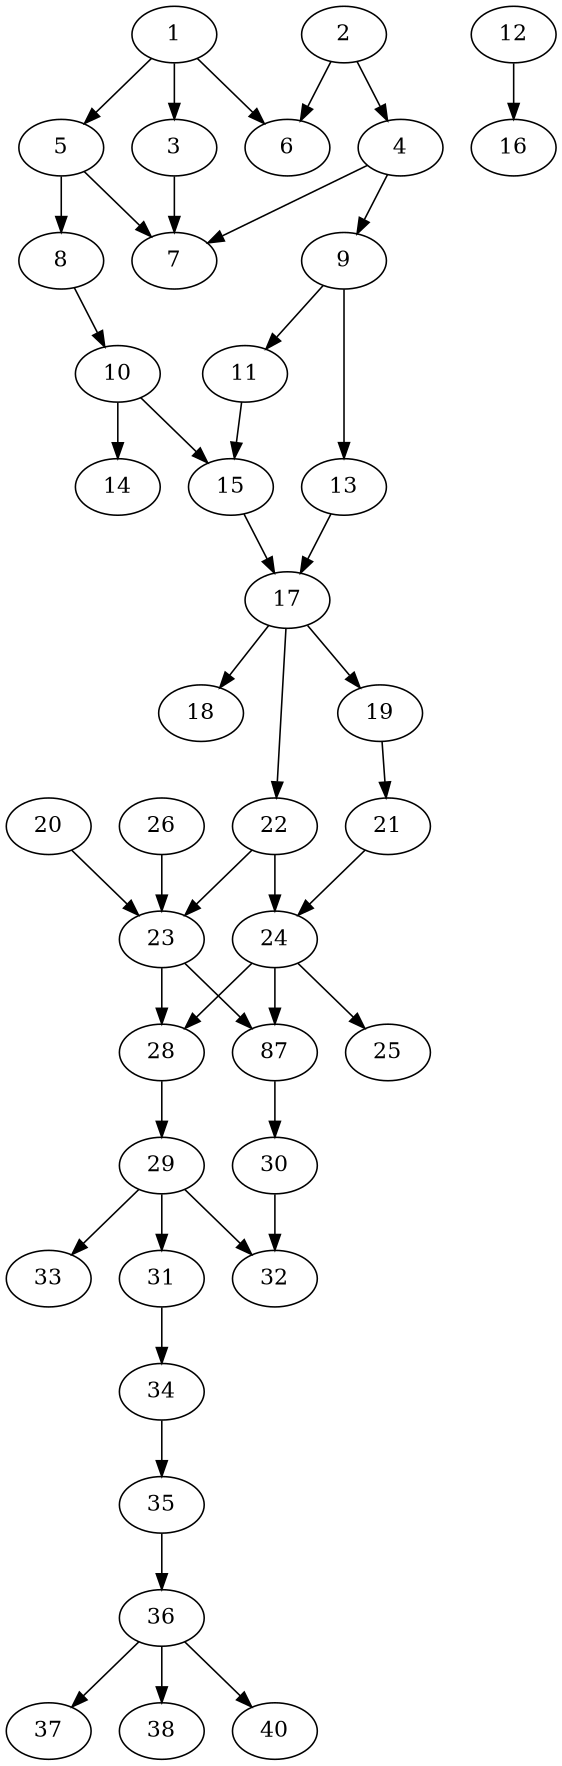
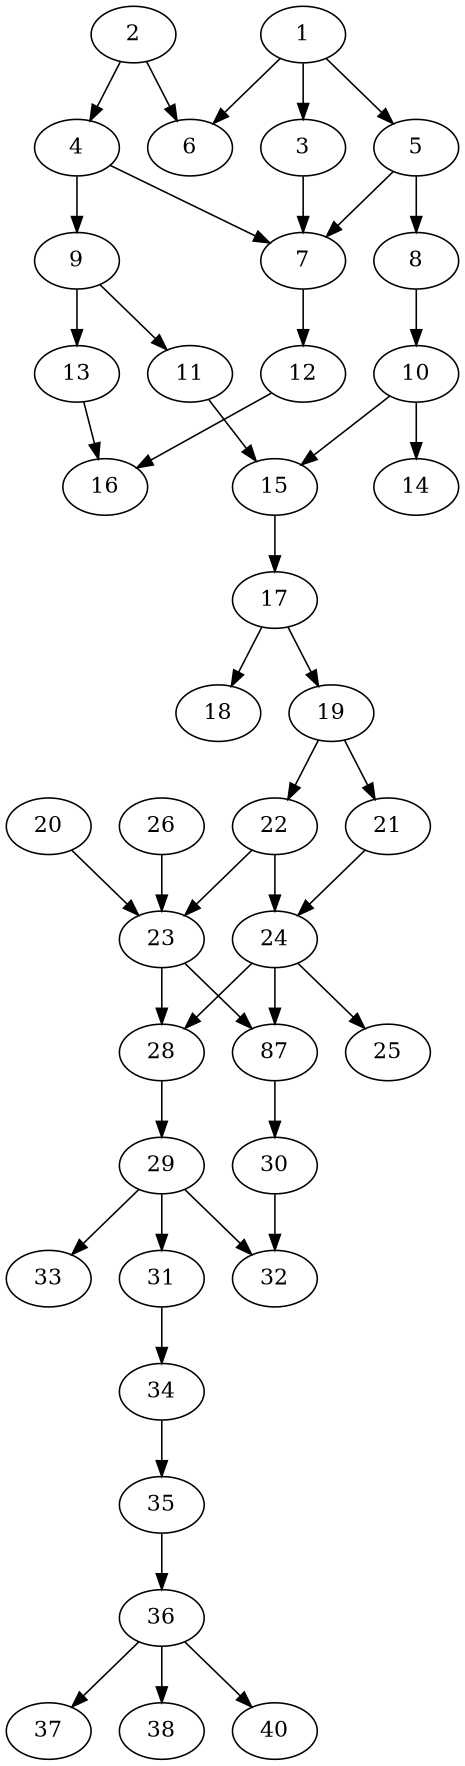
edge "7" -> "12": added
edge "13" -> "17": now "13" -> "16"
edge "17" -> "22": now "19" -> "22"
